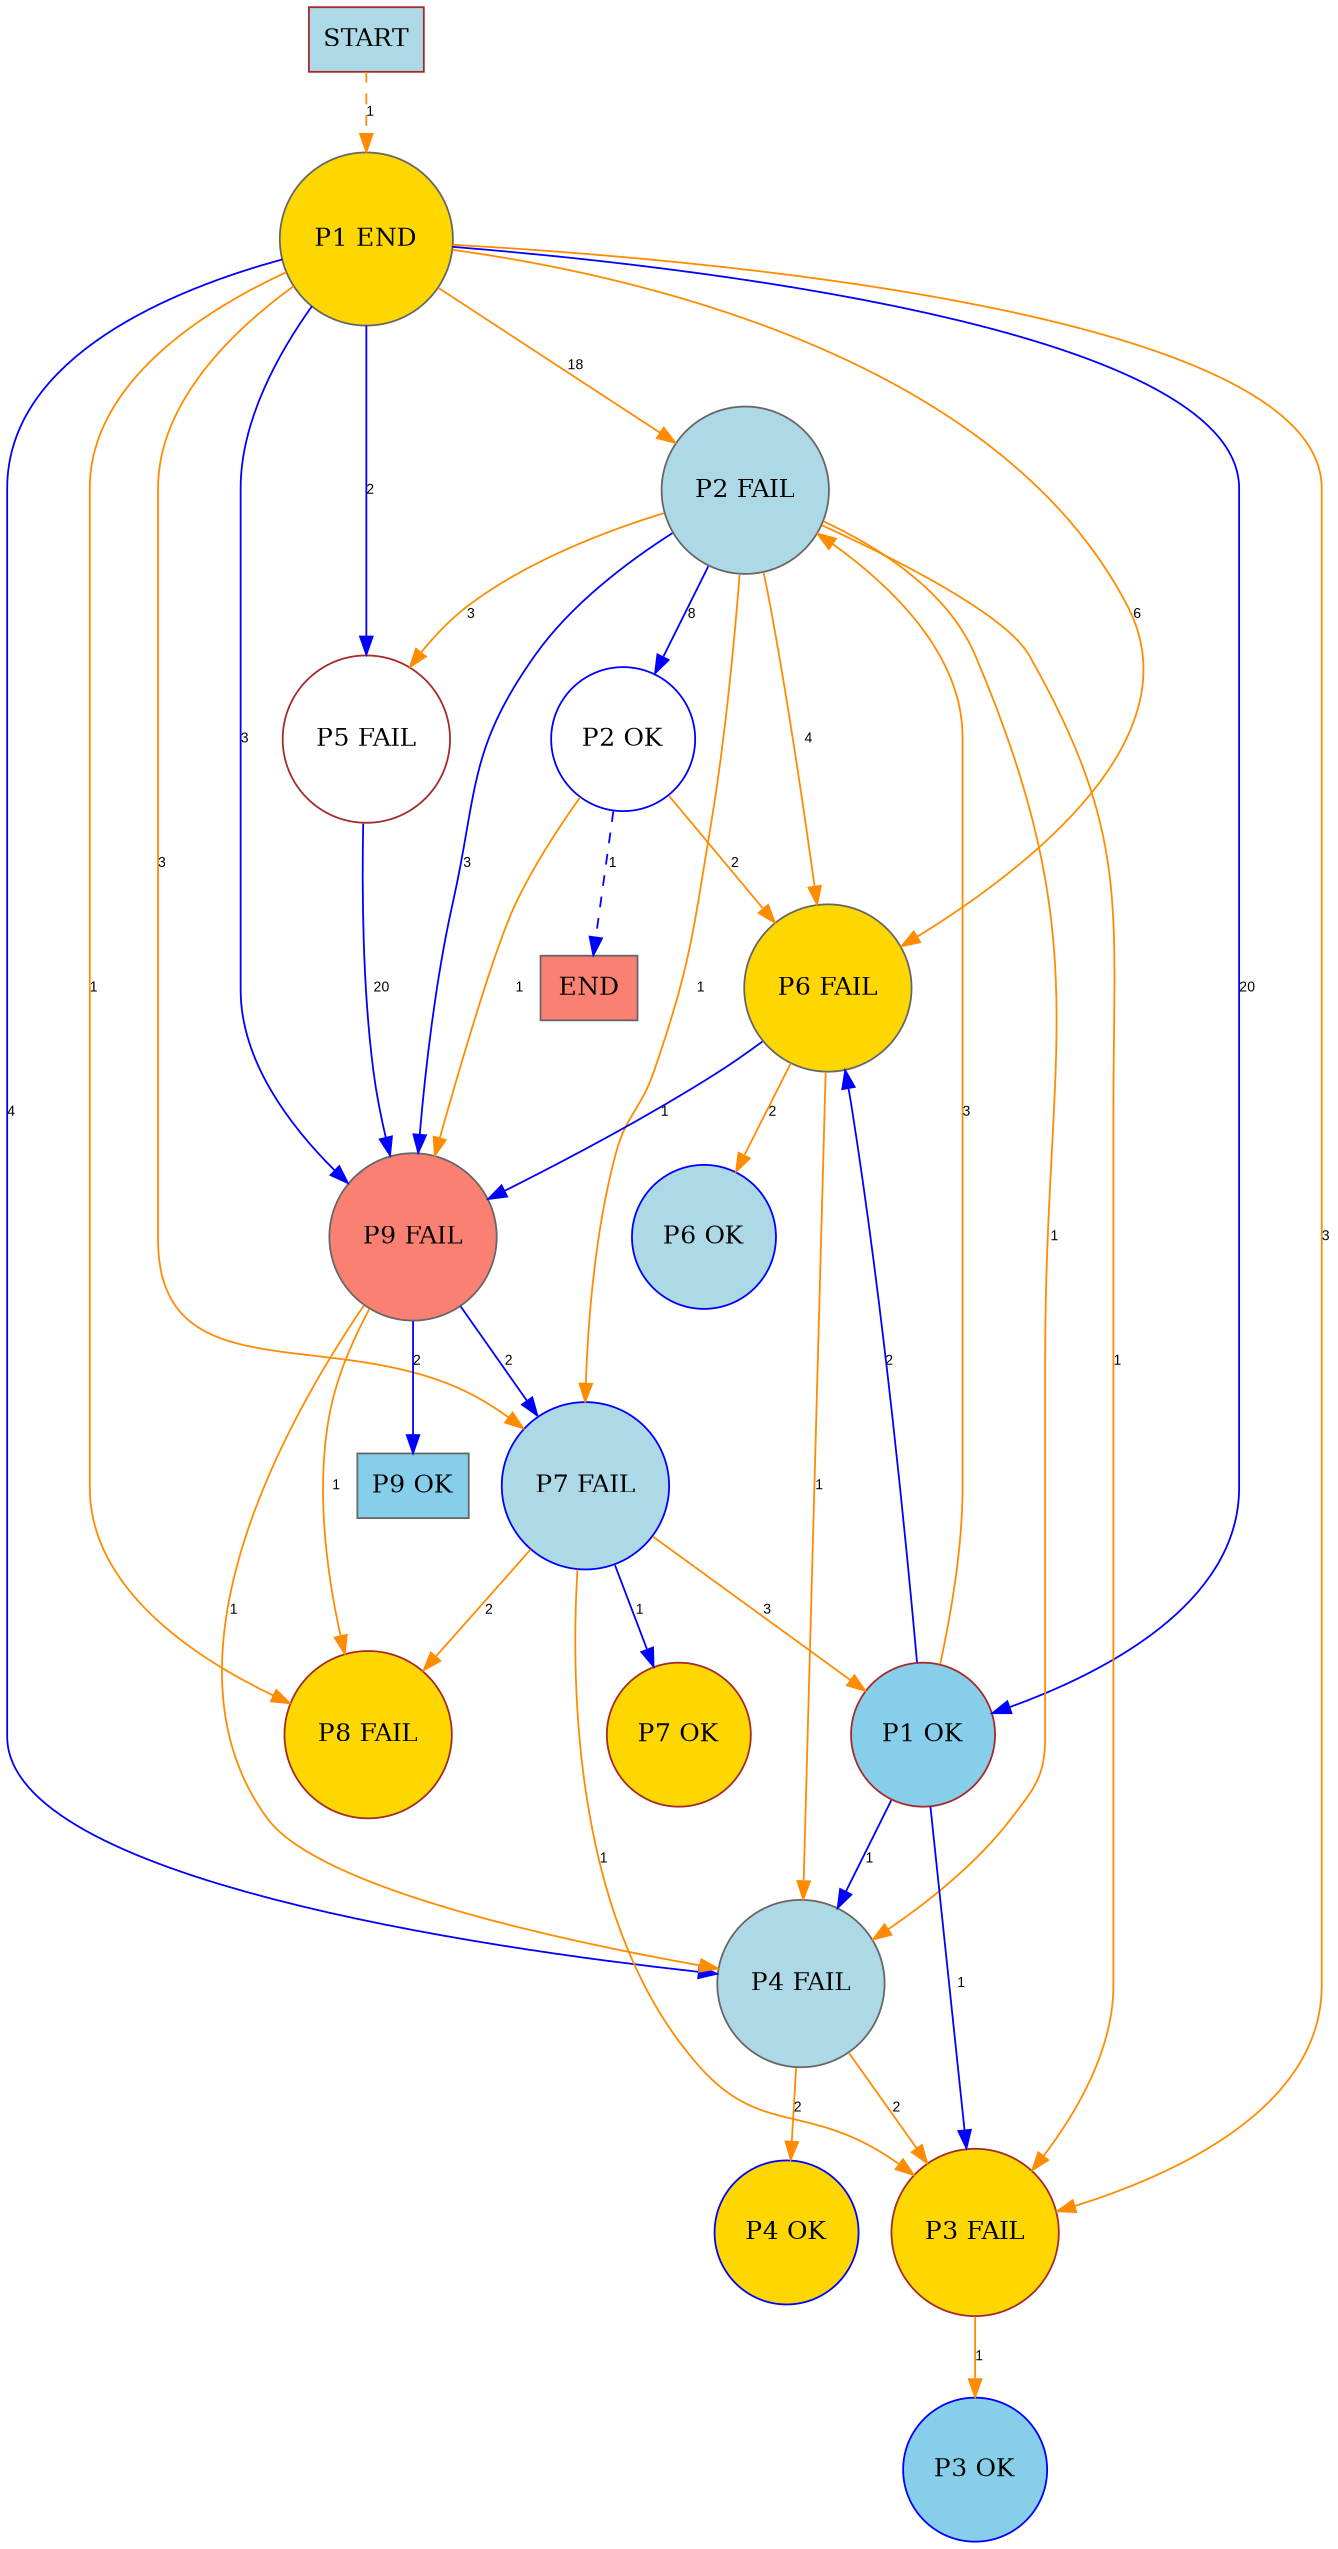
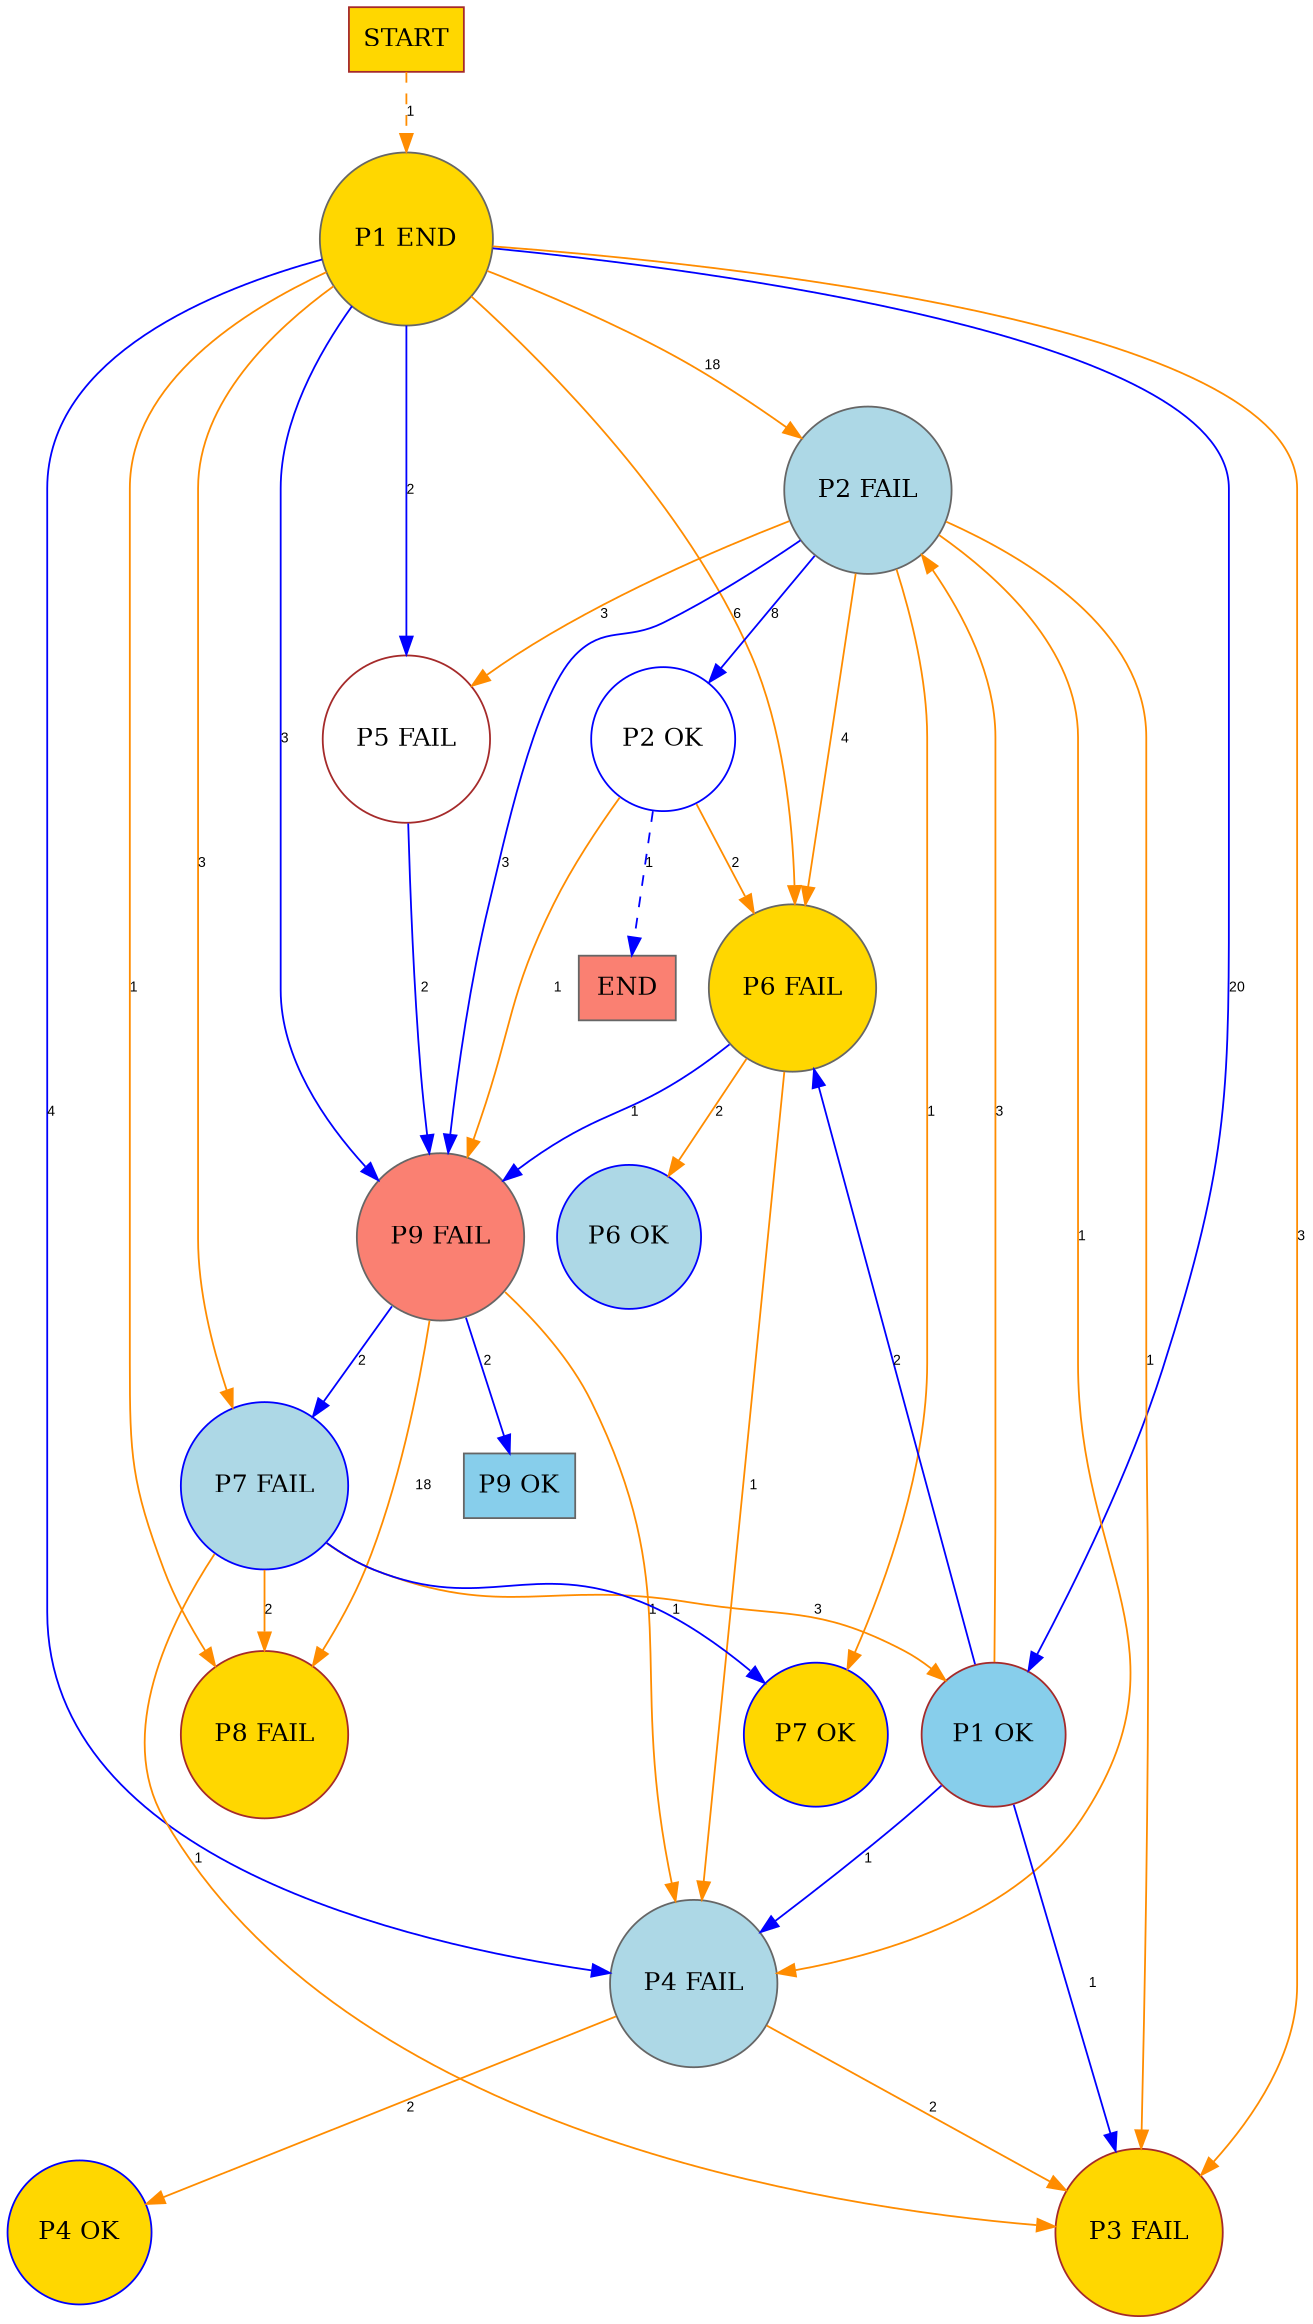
node "START": fillcolor lightblue -> gold
edge "P2 FAIL" -> "P7 FAIL": now "P2 FAIL" -> "P7 OK"
edge "P5 FAIL" -> "P9 FAIL": label "20" -> "2"
edge "P9 FAIL" -> "P8 FAIL": label "1" -> "18"
node "P7 OK": color brown -> blue
node "P3 OK": removed
